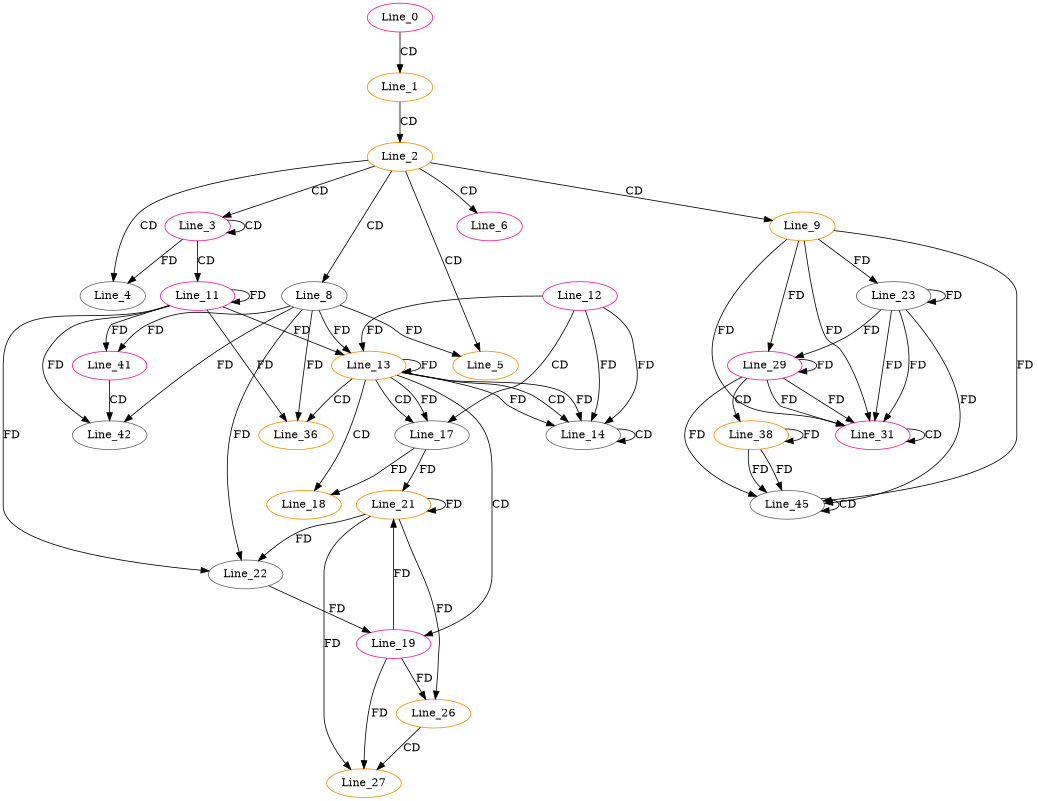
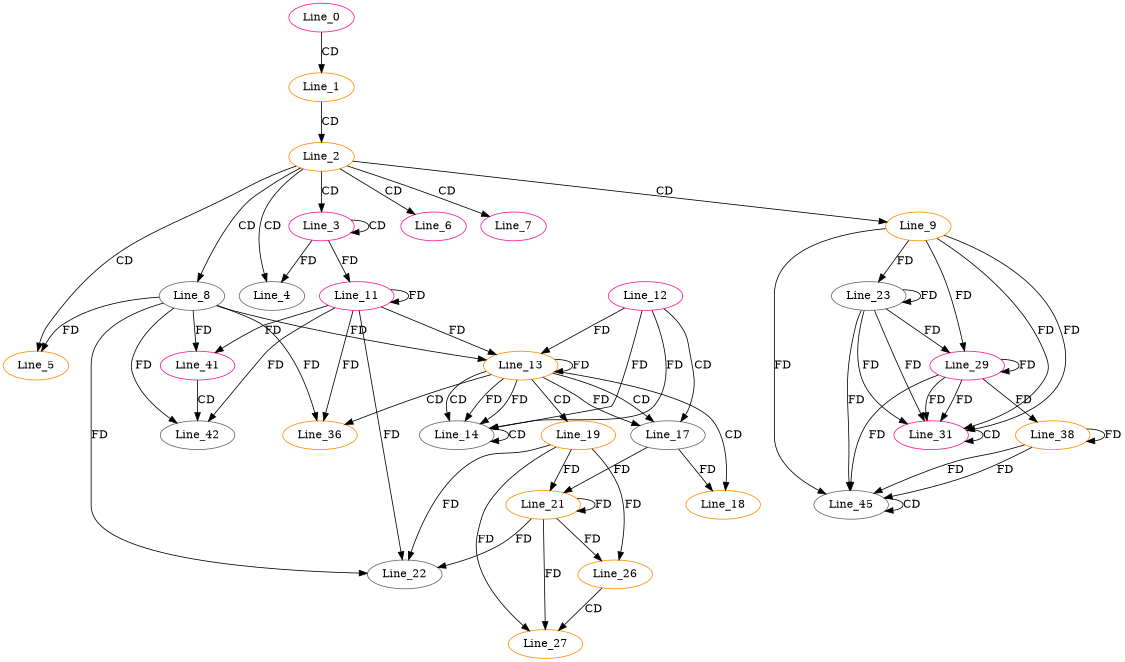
node "Line_7": added
edge "Line_3" -> "Line_11": label "CD" -> "FD"
edge "Line_29" -> "Line_38": label "CD" -> "FD"
edge "Line_22" -> "Line_19": reversed
node "Line_19": color deeppink -> darkorange
